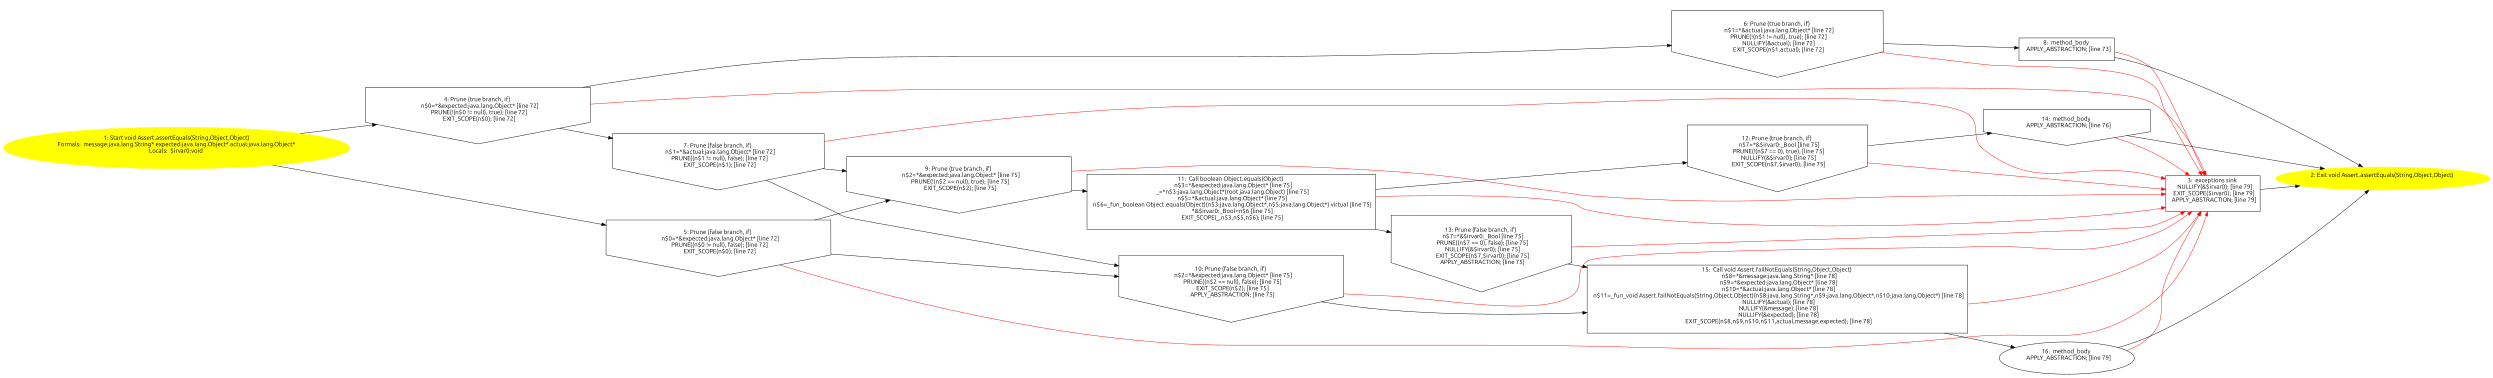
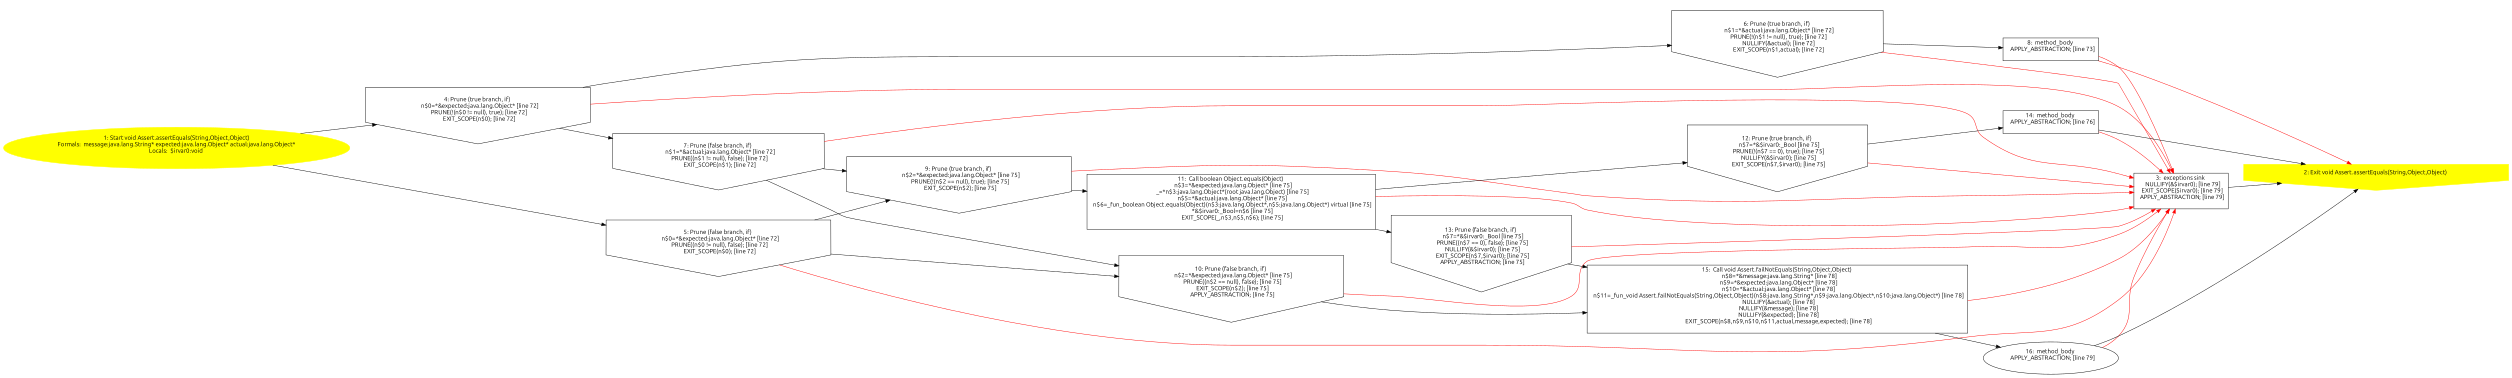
edge "8:  method_body APPLY_ABSTRACTION; [line 73]" -> "2: Exit void Assert.assertEquals(String,Object,Object)": color black -> red
node "14:  method_body APPLY_ABSTRACTION; [line 76]": shape invhouse -> box
node "2: Exit void Assert.assertEquals(String,Object,Object)": shape ellipse -> invhouse
